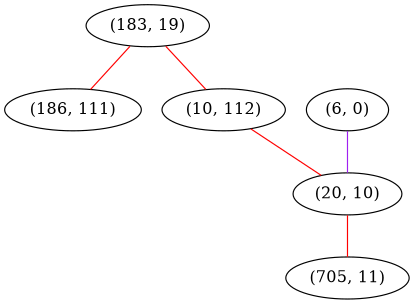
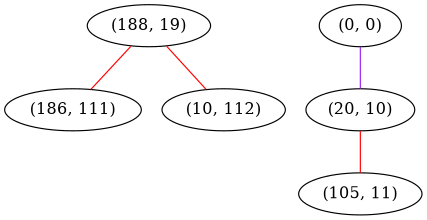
node "(183, 19)": label "(183, 19)" -> "(188, 19)"
node "(6, 0)": label "(6, 0)" -> "(0, 0)"
edge "(10, 112)" -- "(20, 10)": removed
node "(705, 11)": label "(705, 11)" -> "(105, 11)"
